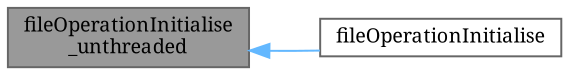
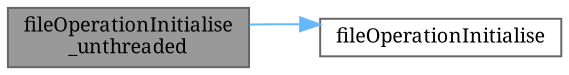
edge "fileOperationInitialise" -> "fileOperationInitialise _unthreaded": reversed
